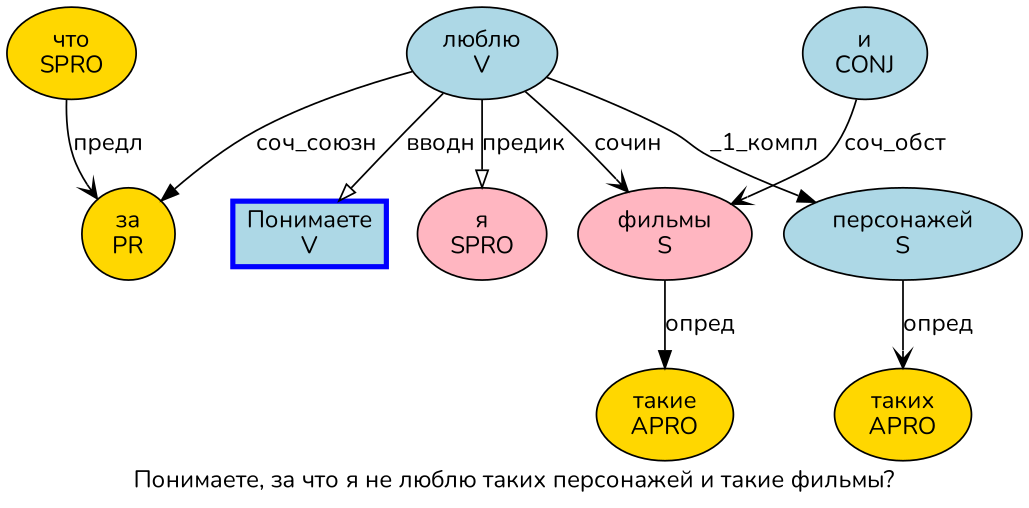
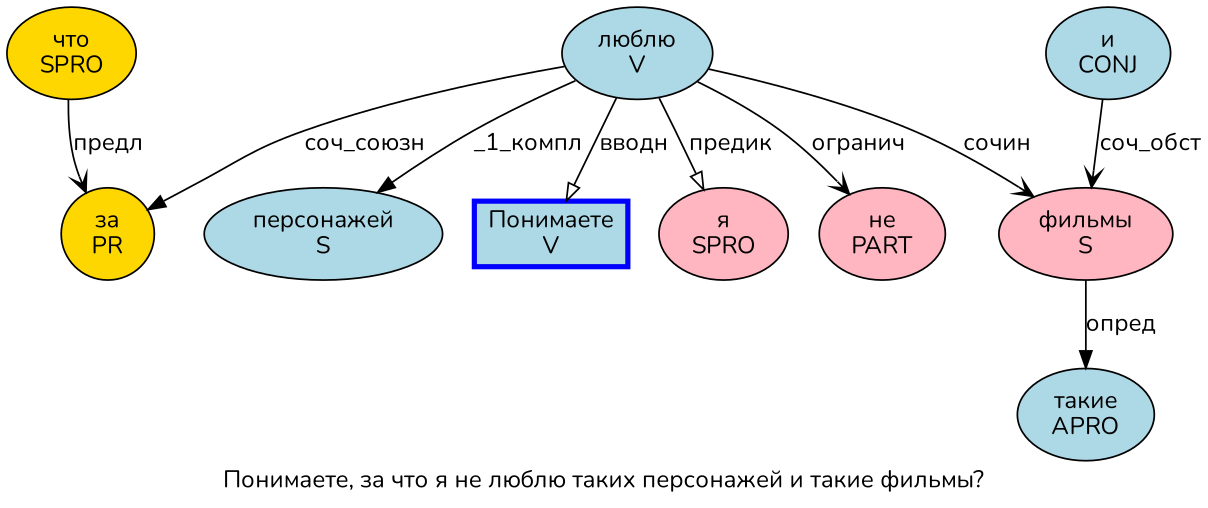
node "не PART": added
node "такие APRO": fillcolor gold -> lightblue
node "таких APRO": removed
